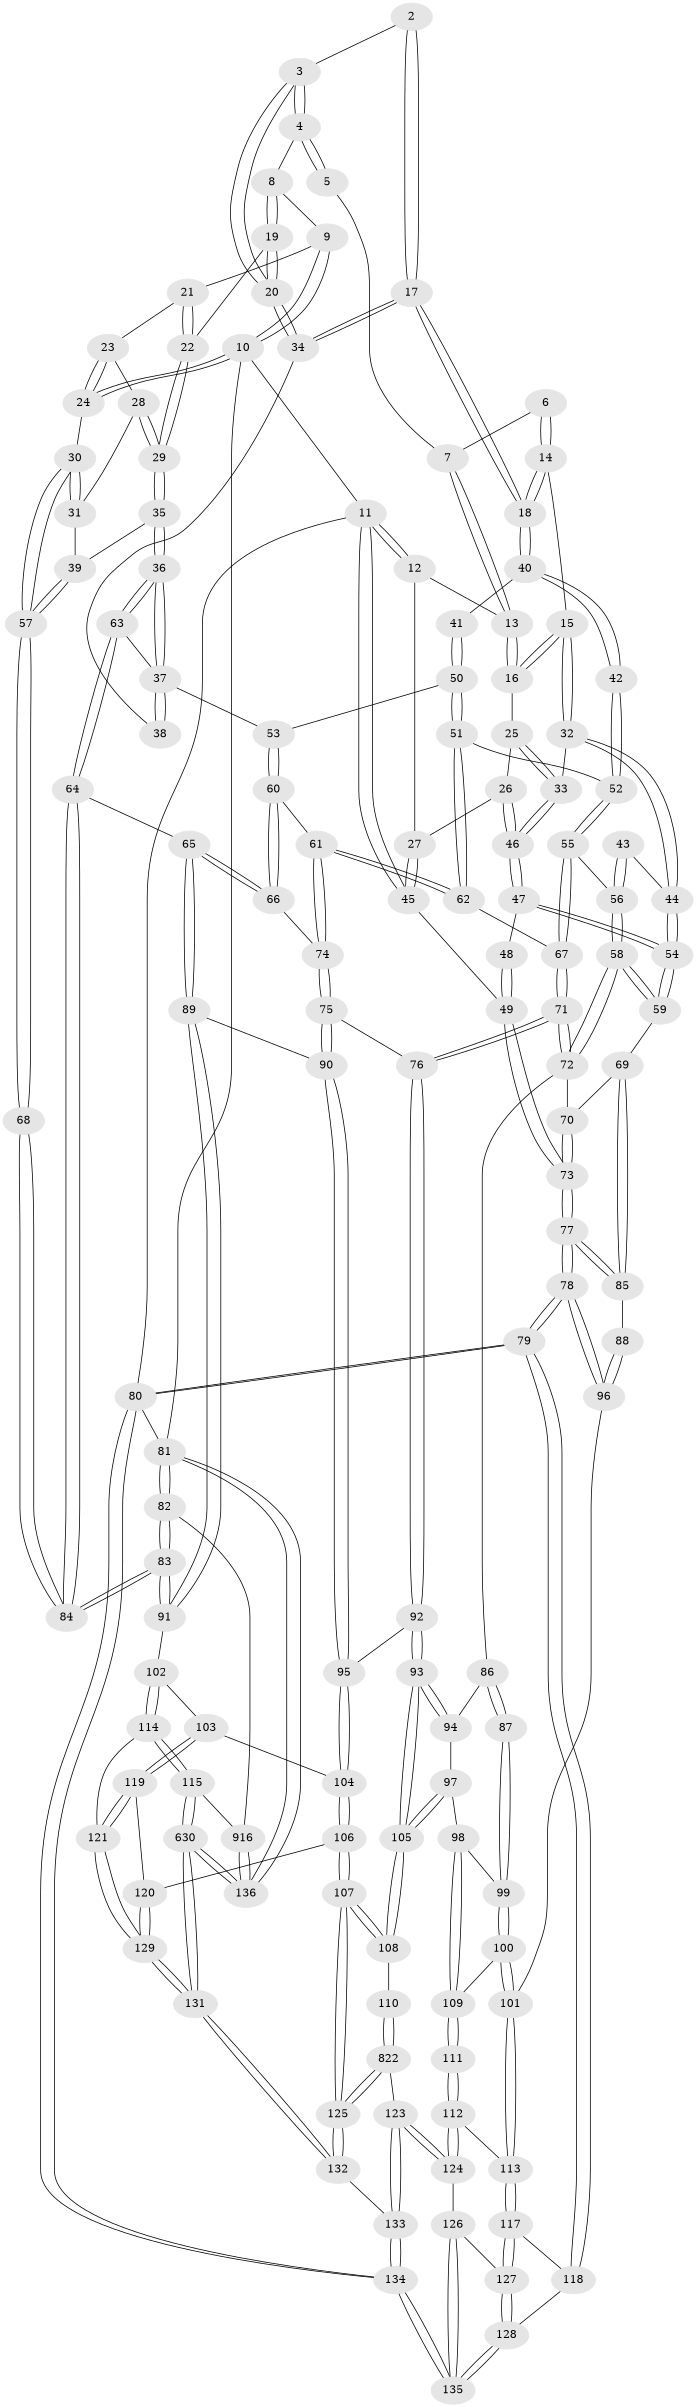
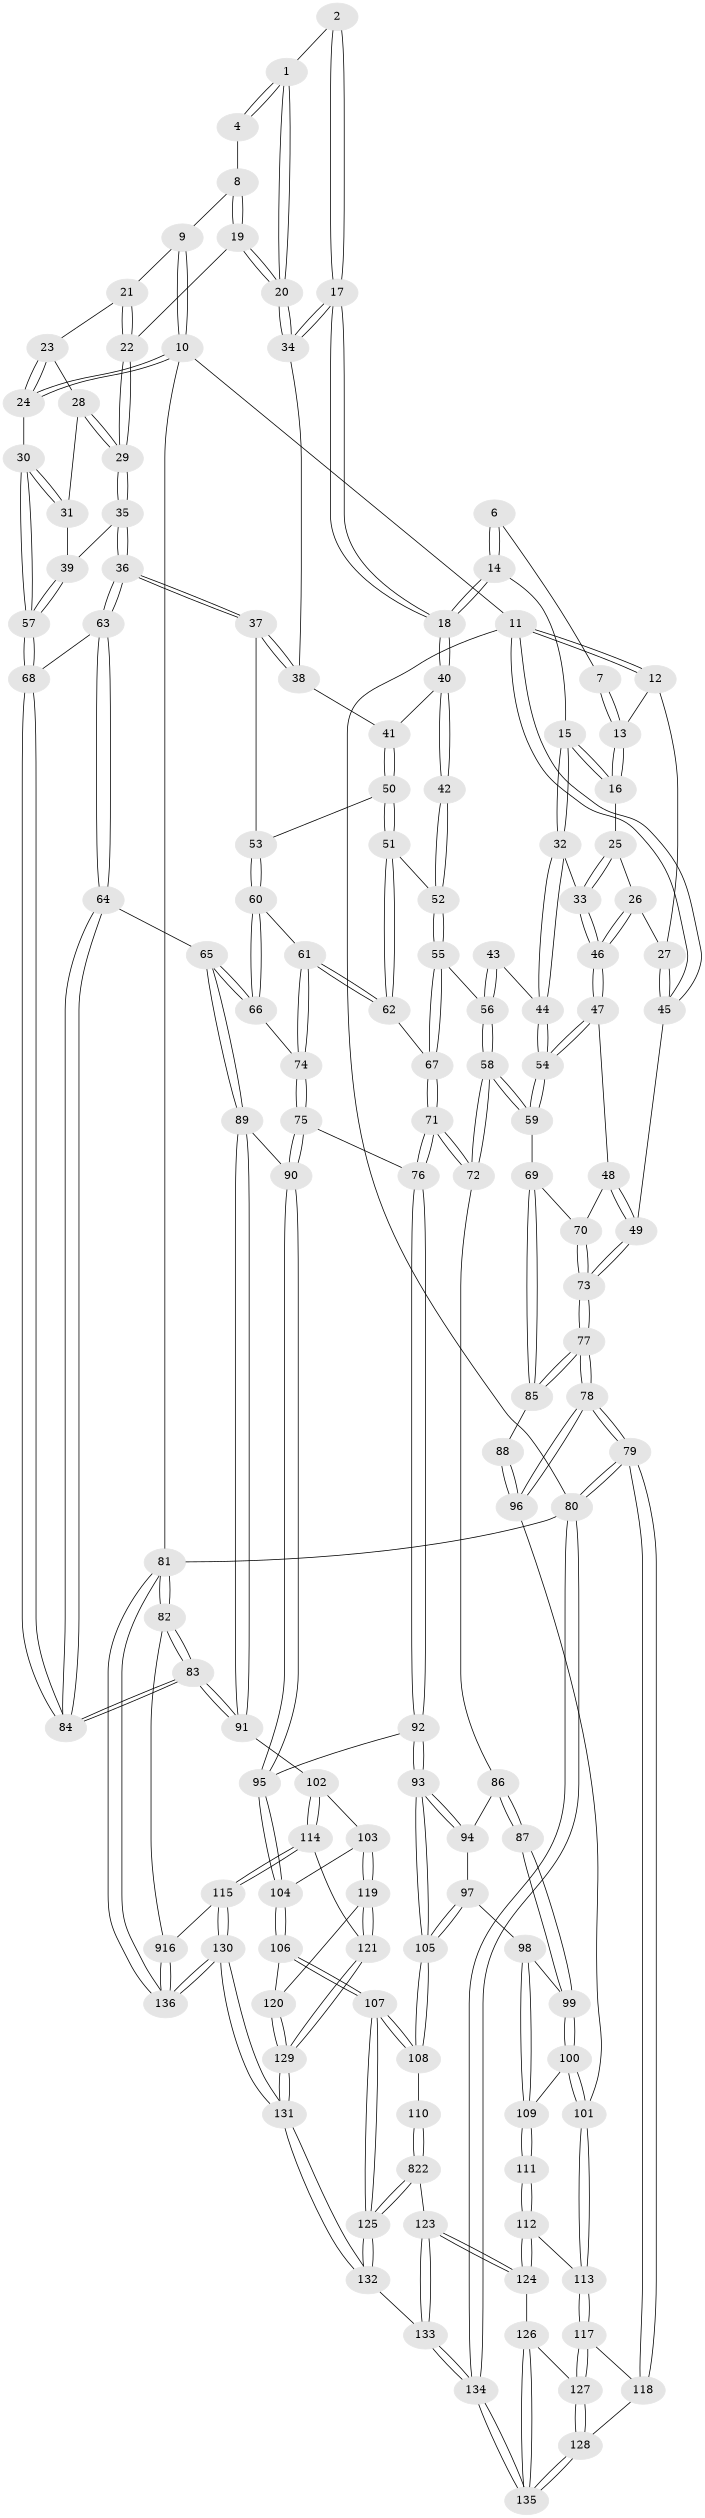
node "3": label "3" -> "1"
node "5": removed
edge "63" -- "37": now "63" -- "68"
edge "38" -- "41": added
edge "72" -- "70": now "48" -- "70"
node "630": label "630" -> "130"
